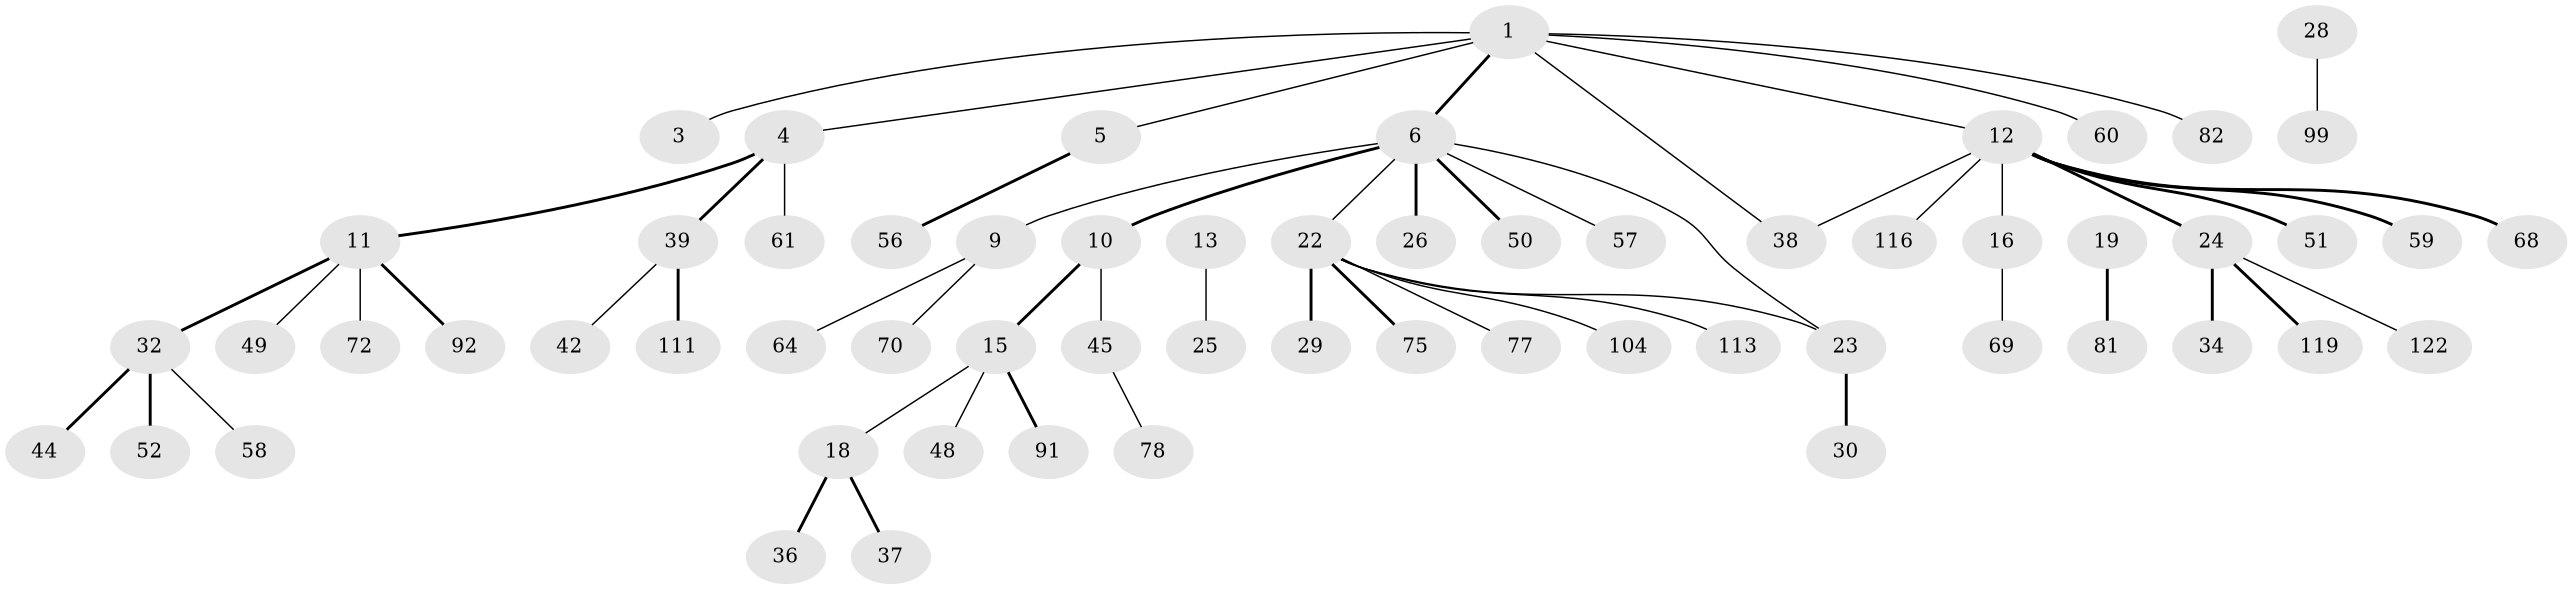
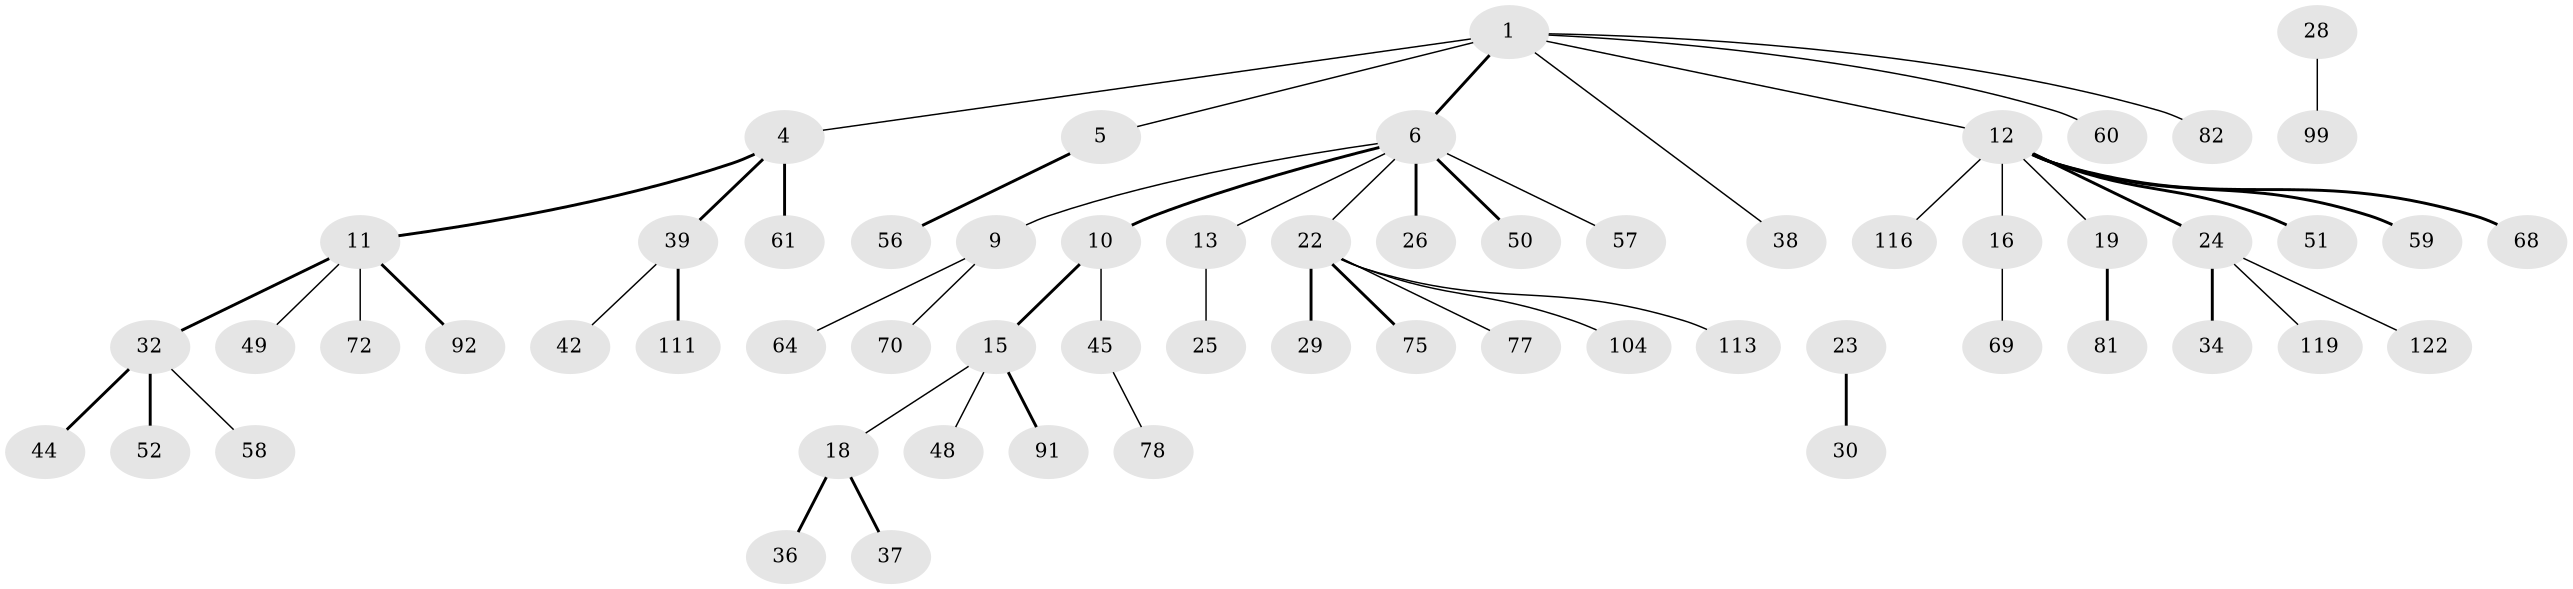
node "3": removed
edge "4" -- "61": style solid -> bold
edge "12" -- "38": now "12" -- "19"
edge "6" -- "23": now "6" -- "13"
edge "24" -- "119": style bold -> solid
edge "22" -- "23": removed
